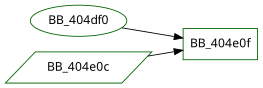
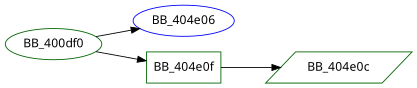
node "BB_404df0": label "BB_404df0" -> "BB_400df0"
node "BB_404e06": added
edge "BB_404e0c" -> "BB_404e0f": reversed
